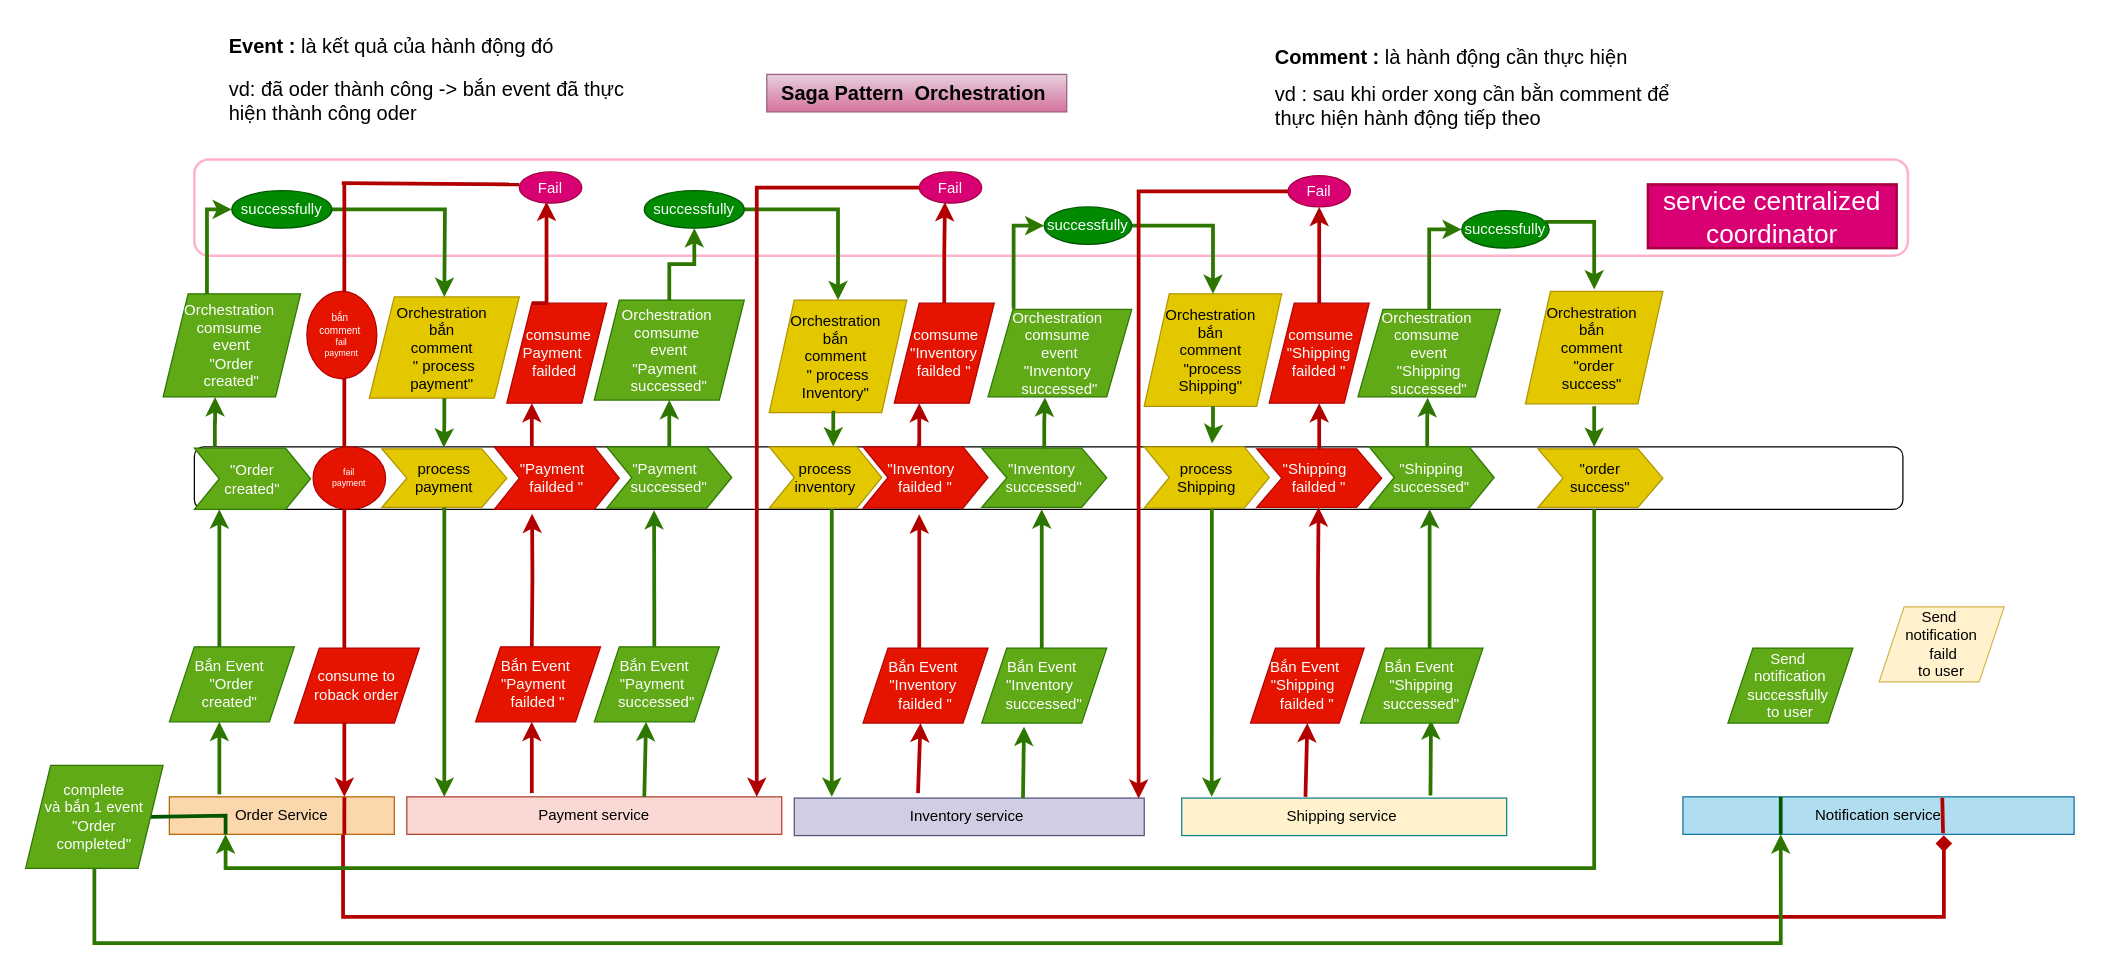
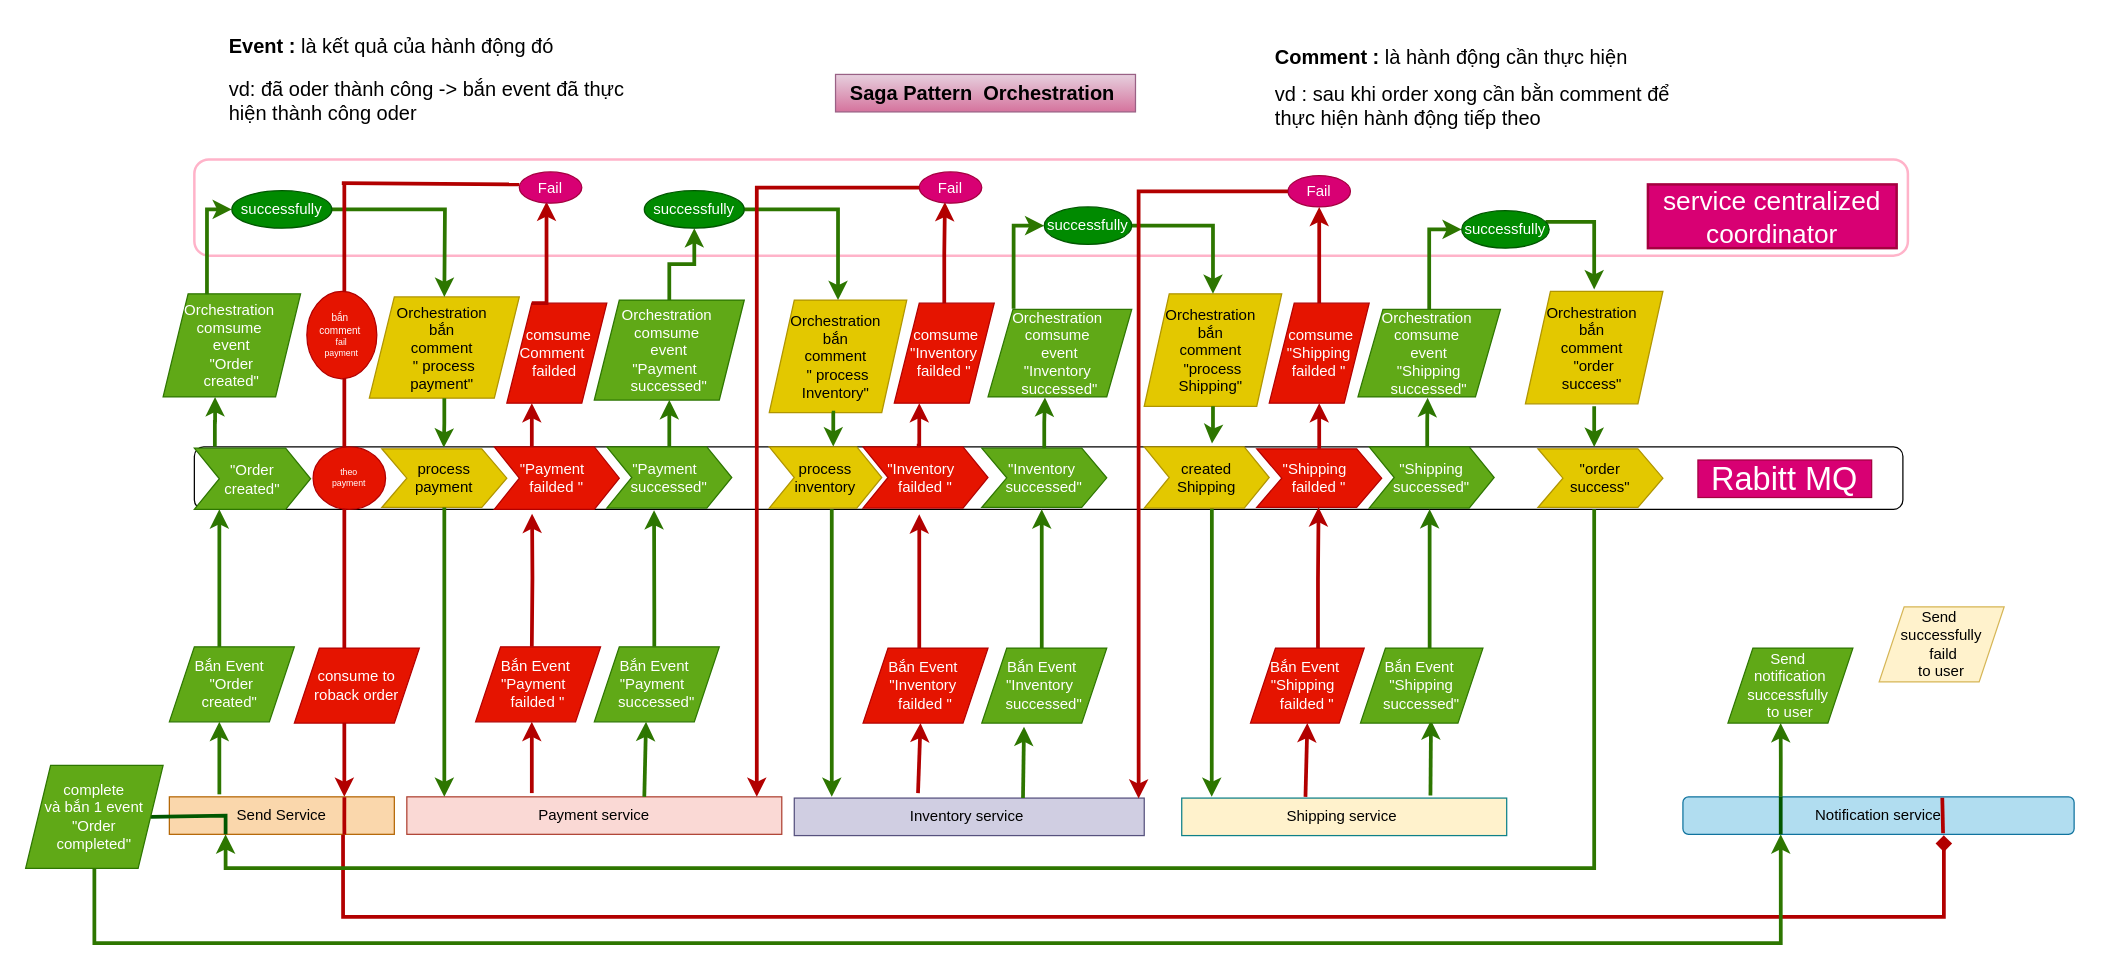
node "Saga Pattern Orchestration": moved (917, 93) -> (986, 93)
node "comsume Payment failded": label "comsume Payment failded" -> "comsume Comment failded"
node "fail payment": label "fail payment" -> "theo payment"
node "process Shipping": label "process Shipping" -> "created Shipping"
node "Rabitt MQ": added
node "Send notification faild to user": label "Send notification faild to user" -> "Send successfully faild to user"
edge "Notification service" -> "Send notification successfully to user": added
node "Order Service": label "Order Service" -> "Send Service"
node "Notification service": shape rectangle -> rounded rectangle
